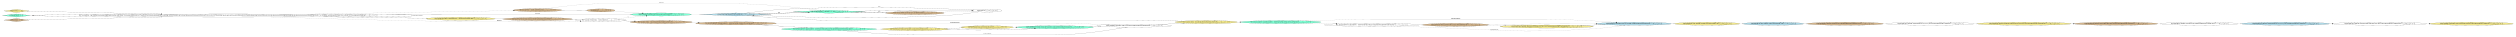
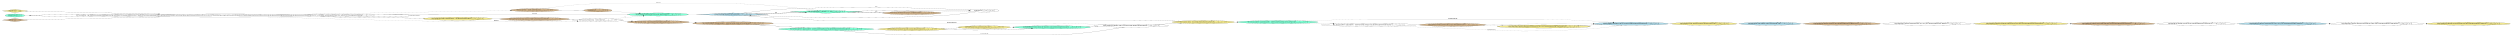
node "testResumeTasks['0', '0', '1']": shape diamond -> ellipse
